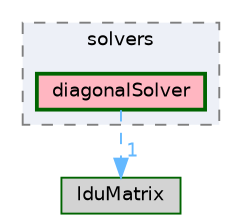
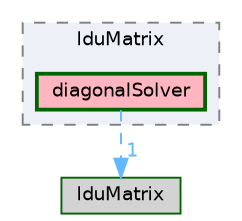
cluster "solvers": label "solvers" -> "lduMatrix"
